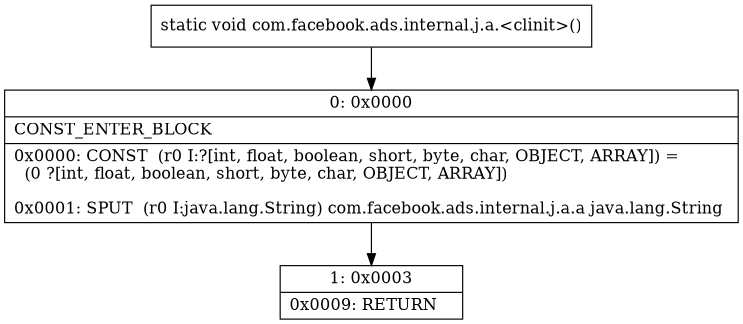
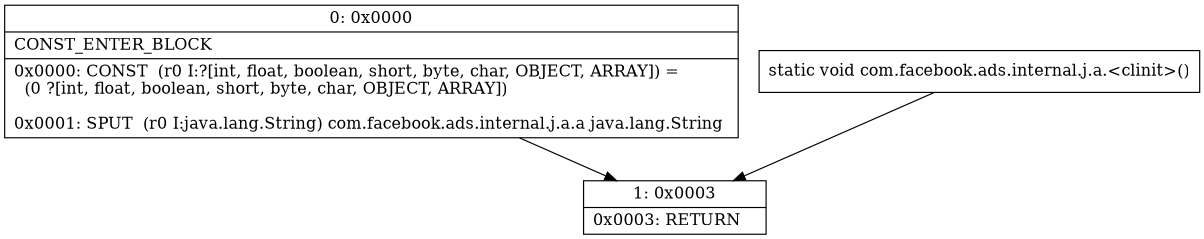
edge "static void com.facebook.ads.internal.j.a.<clinit>()" -> "0: 0x0000": now "static void com.facebook.ads.internal.j.a.<clinit>()" -> "1: 0x0003"
node "1: 0x0003": text "0x0009: RETURN" -> "0x0003: RETURN"
